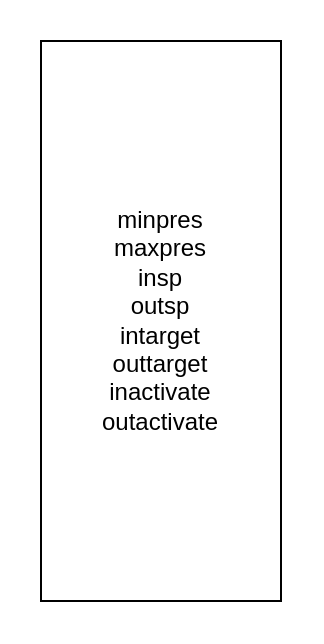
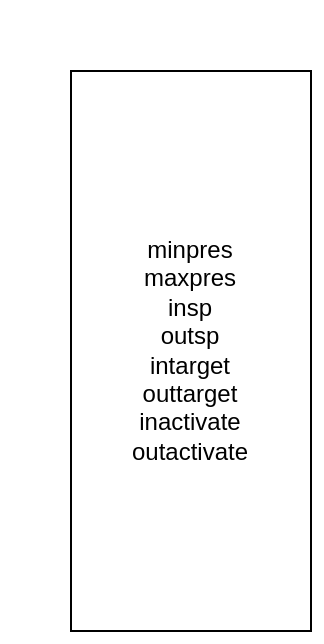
node "minpres maxpres insp outsp intarget outtarget inactivate outactivate": moved (161, 321) -> (191, 351)
